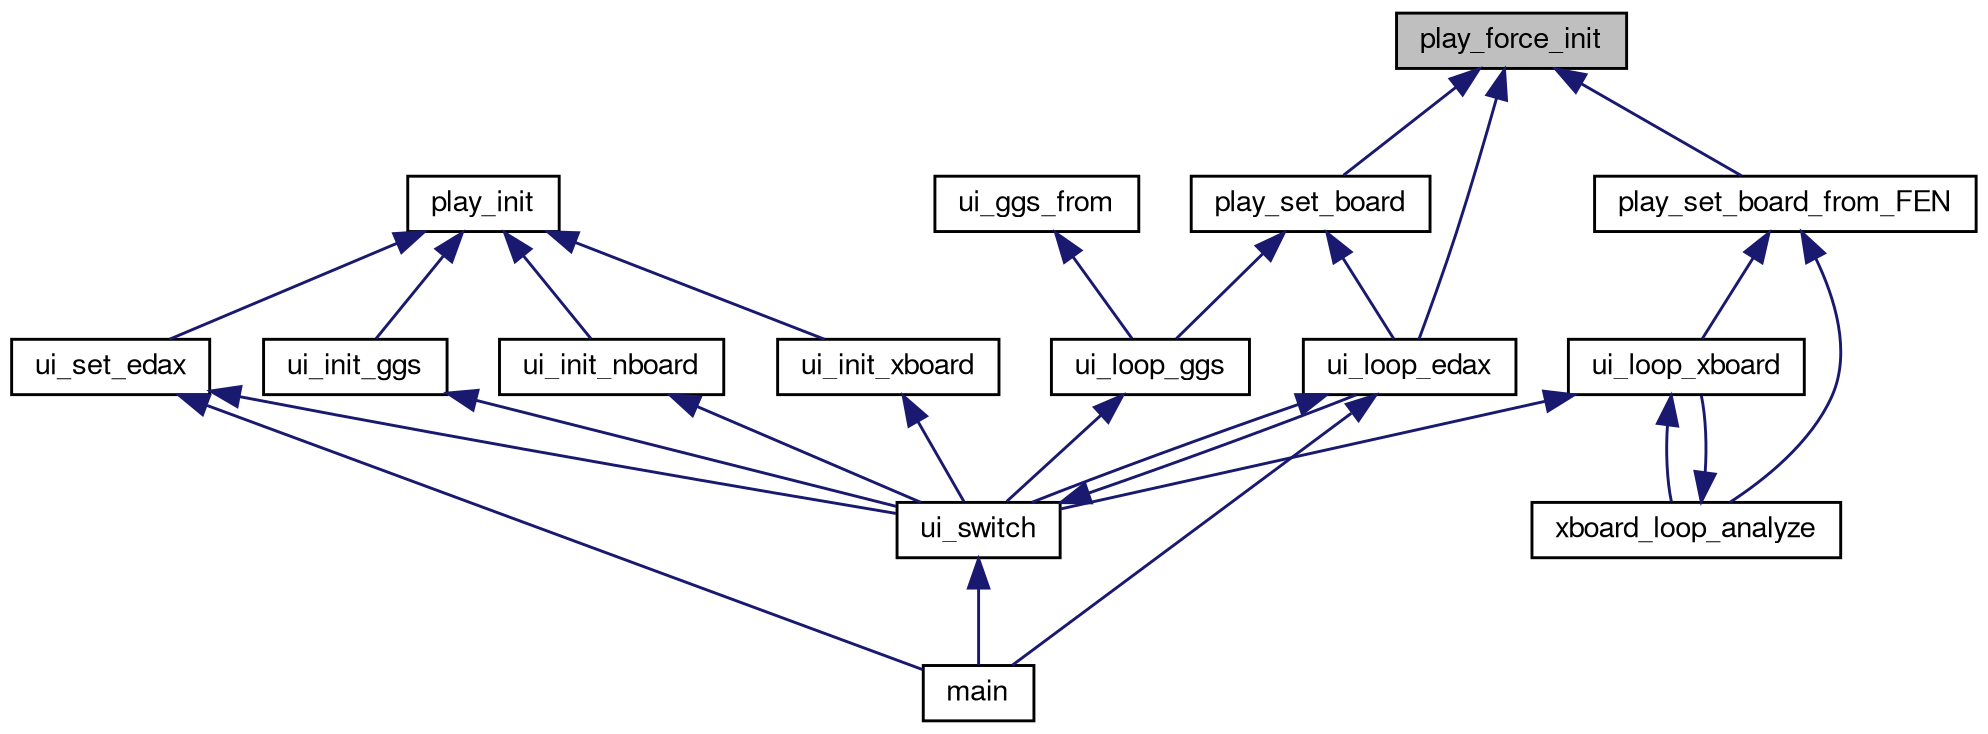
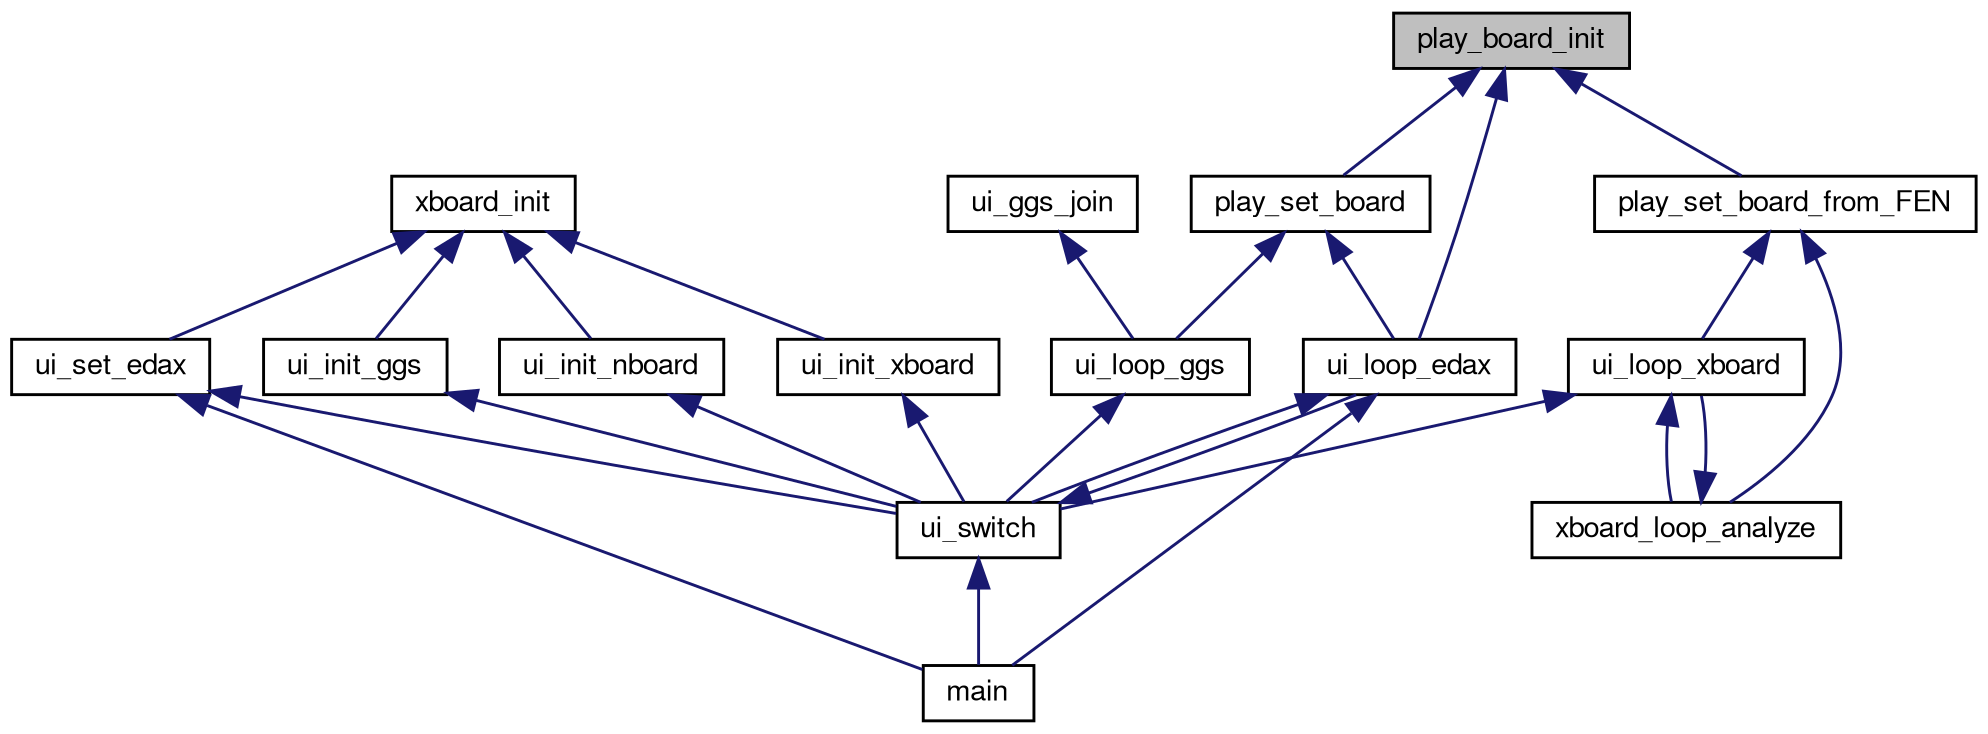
node "play_force_init": label "play_force_init" -> "play_board_init"
node "play_init": label "play_init" -> "xboard_init"
node "ui_ggs_from": label "ui_ggs_from" -> "ui_ggs_join"
